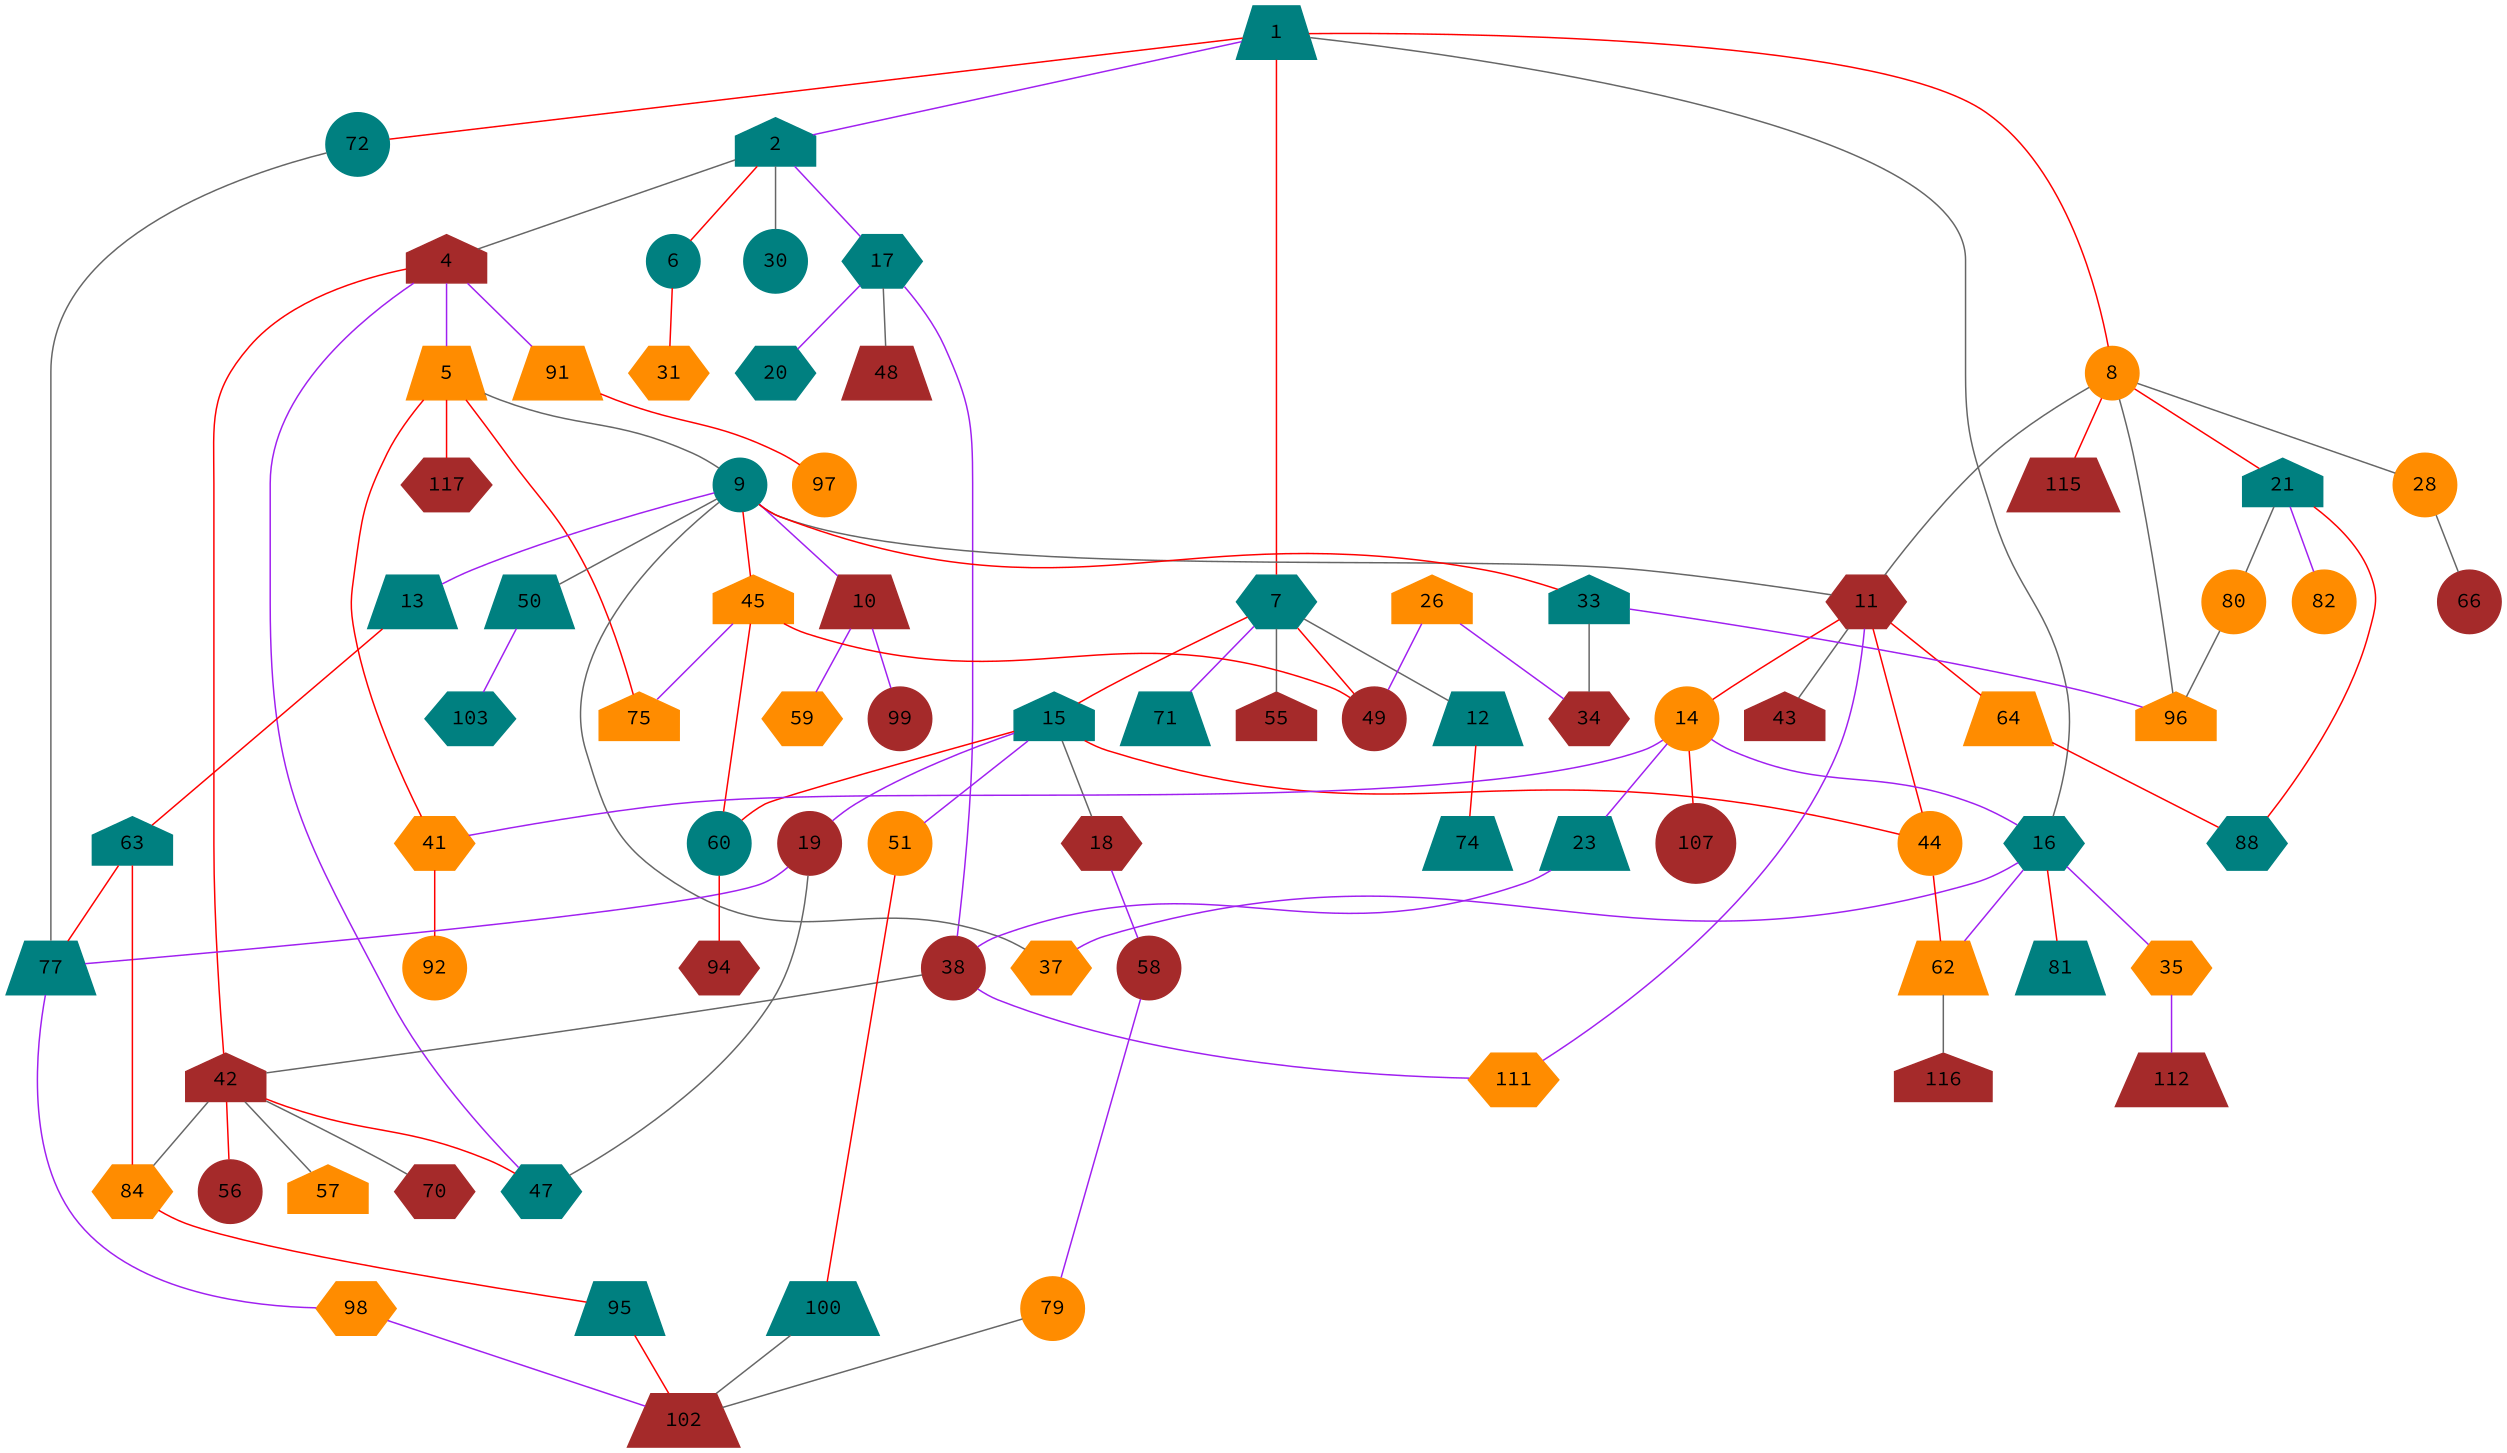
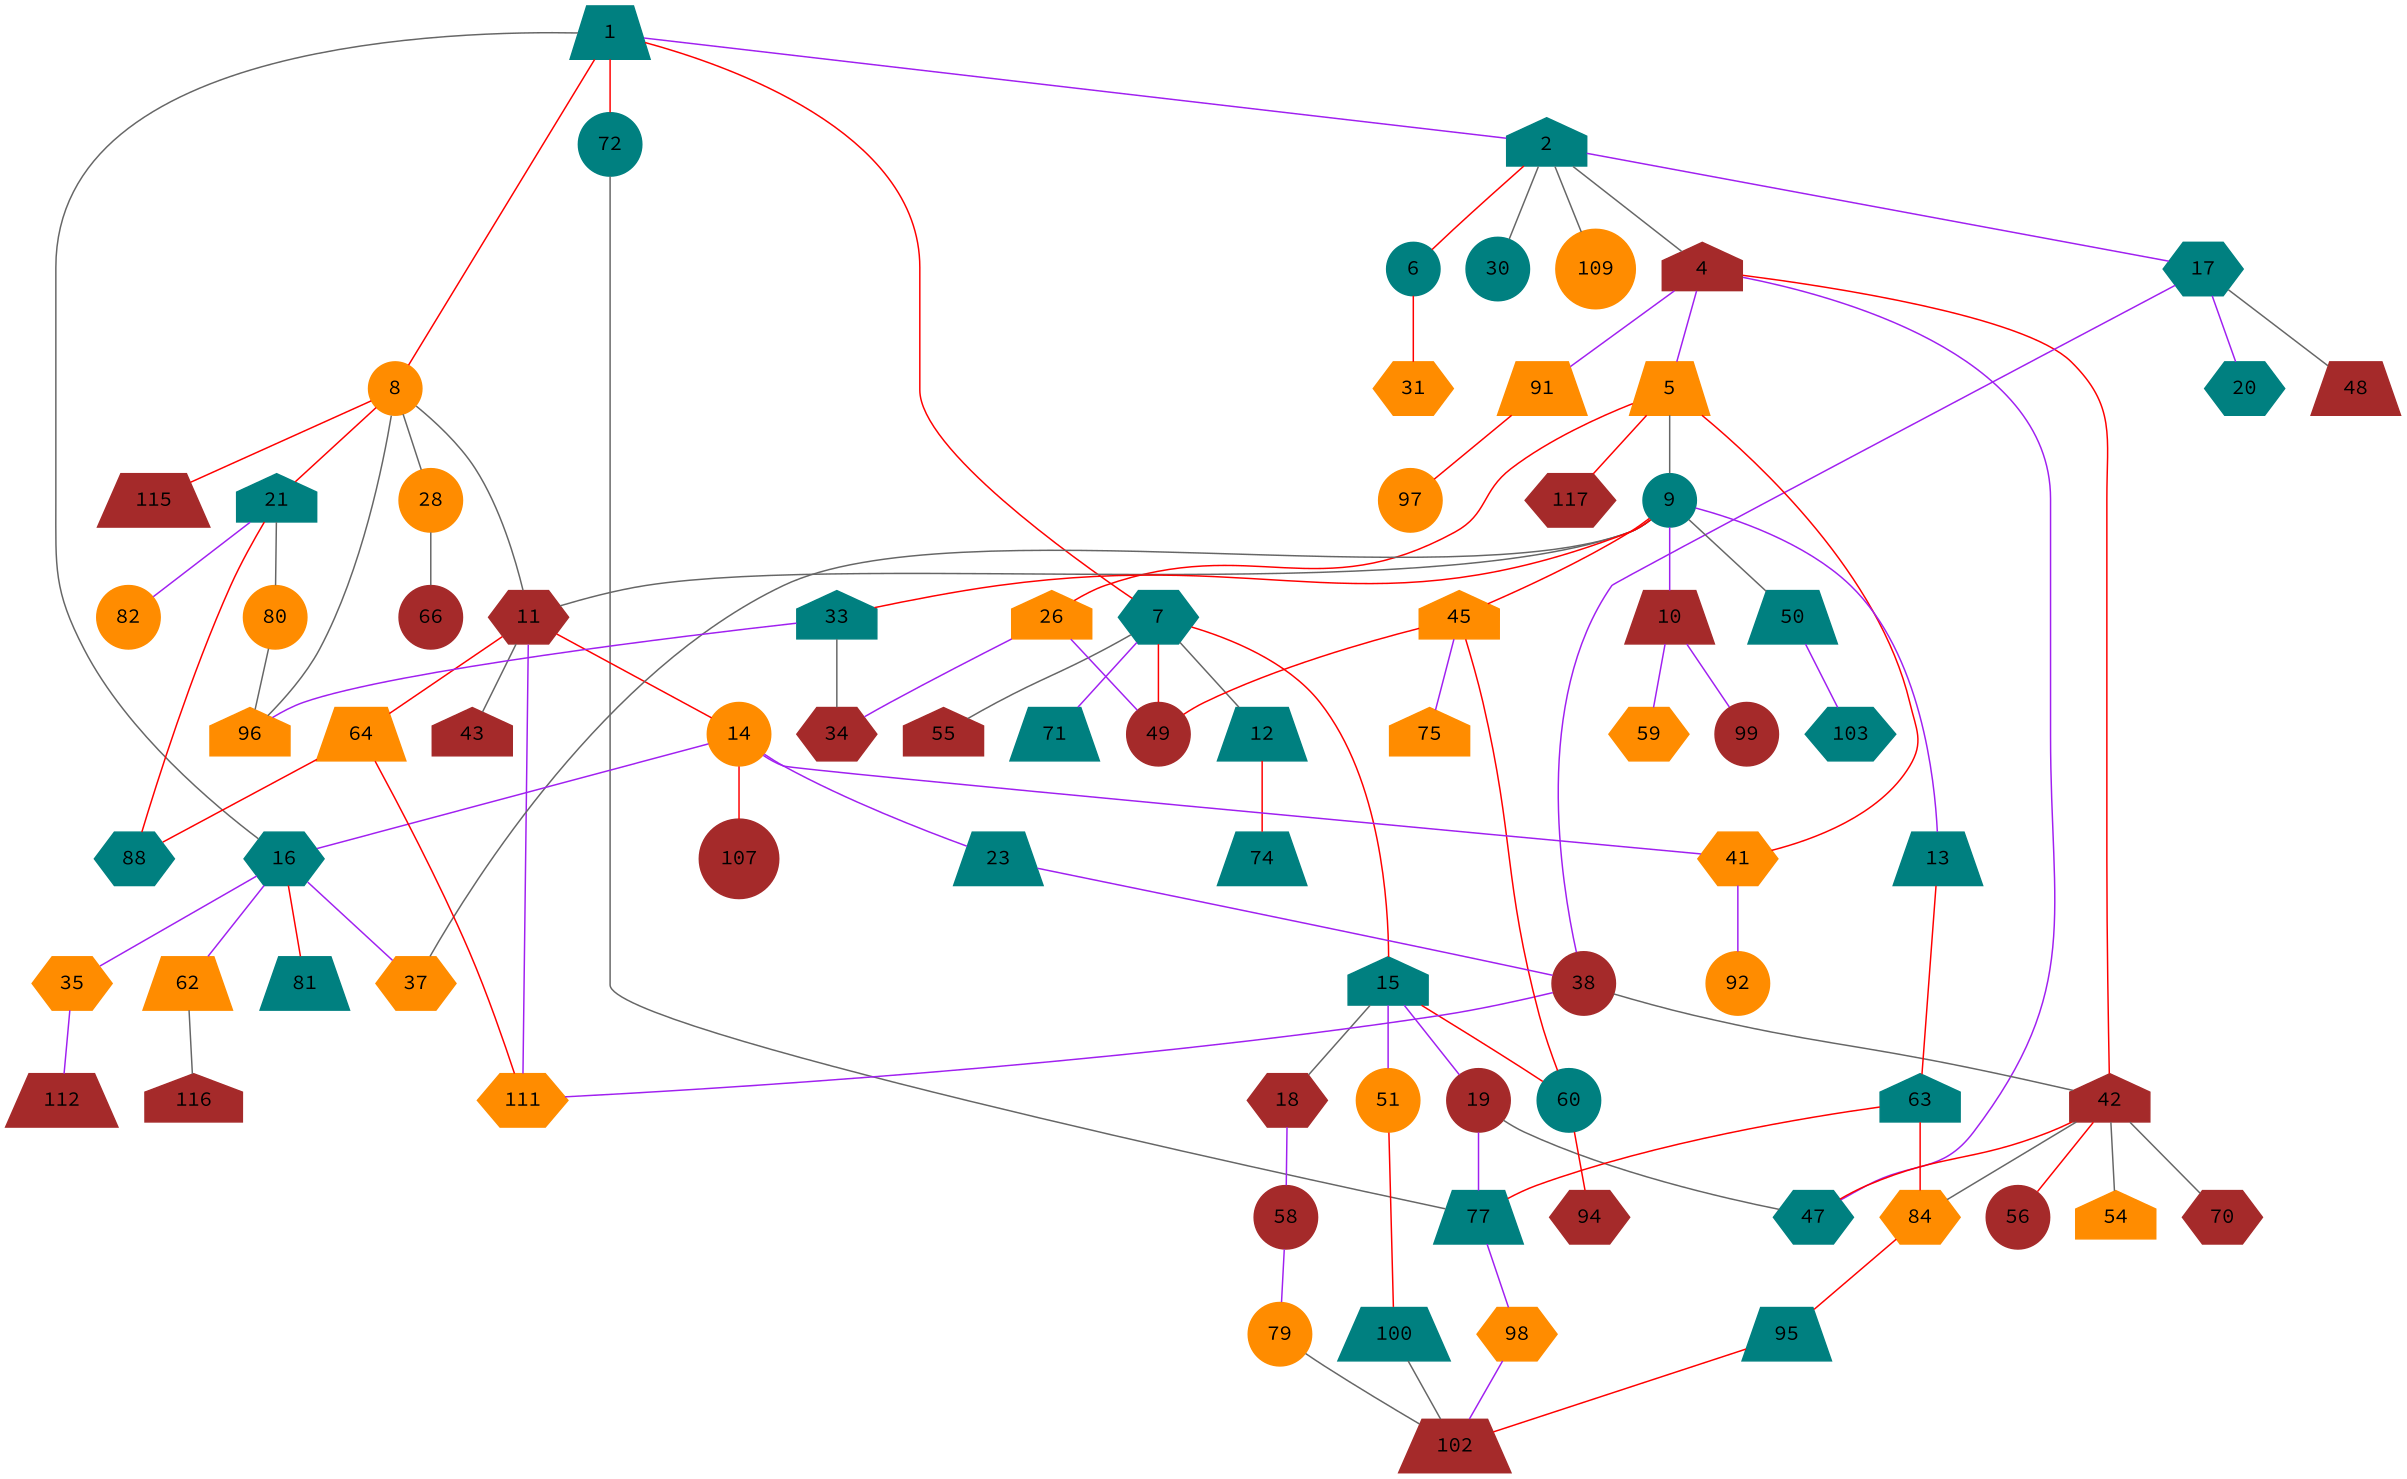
node "109": added
edge "5" -- "75": now "5" -- "26"
node "44": removed
edge "41" -- "92": color red -> purple
edge "64" -- "111": added
node "57": label "57" -> "54"
